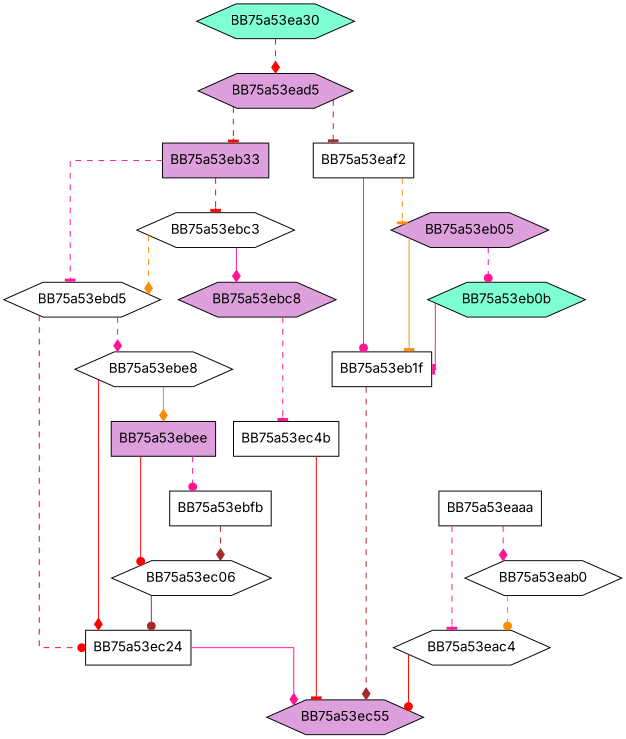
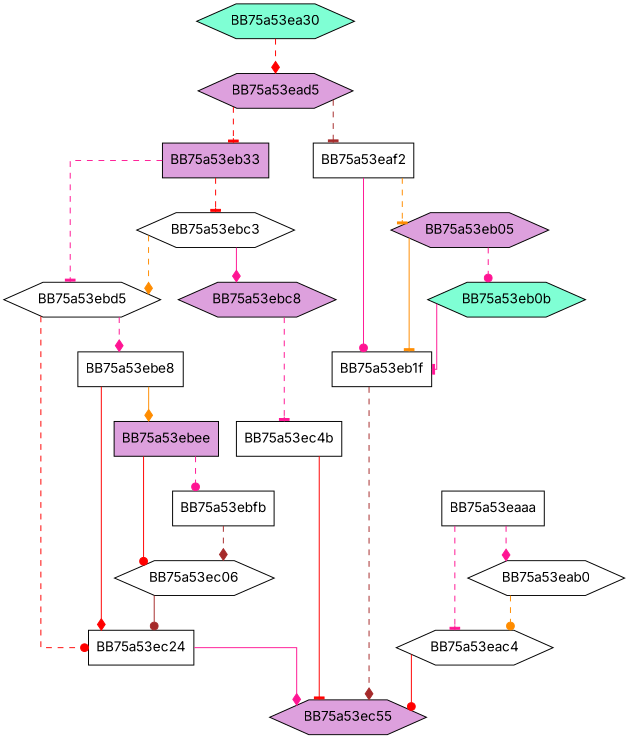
node "BB75a53ebe8": shape hexagon -> box
